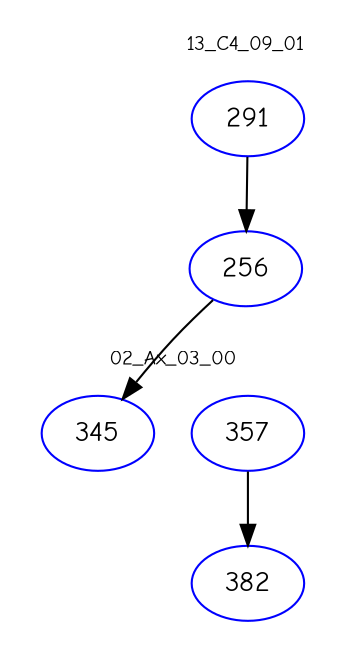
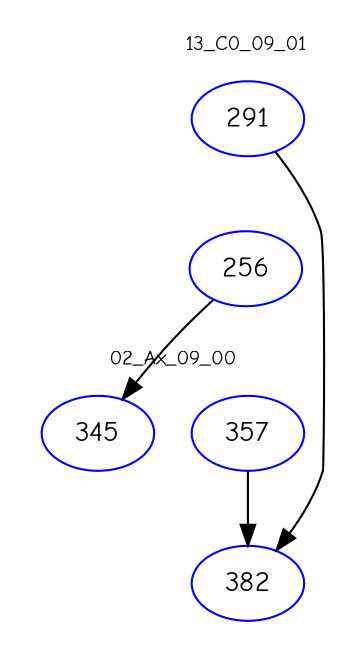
cluster "13_C4_09_01": label "13_C4_09_01" -> "13_C0_09_01"
edge "291" -> "256": now "291" -> "382"
cluster "02_Ax_03_00": label "02_Ax_03_00" -> "02_Ax_09_00"
